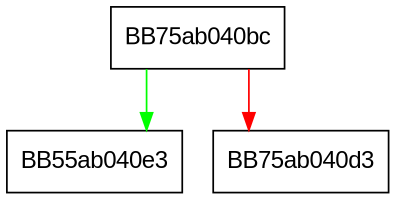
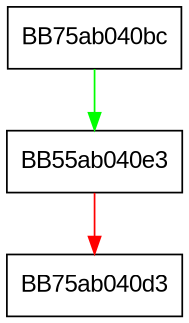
edge "BB75ab040bc" -> "BB75ab040d3": now "BB55ab040e3" -> "BB75ab040d3"
